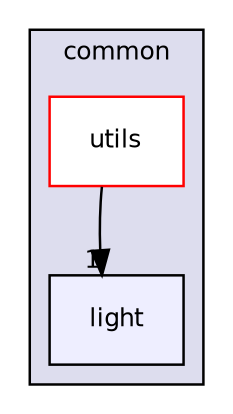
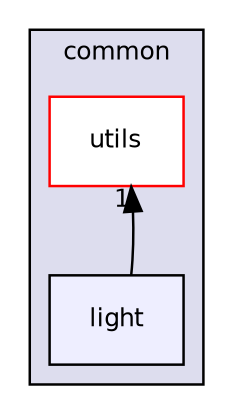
edge "utils" -> "light": reversed
